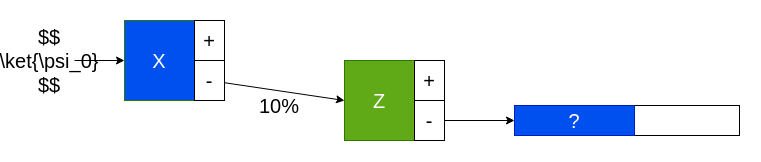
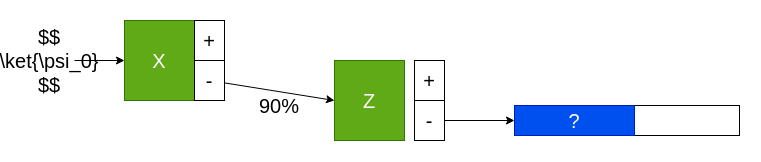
node "X": fillcolor #0050ef -> #60a917
node "Z": moved (380, 101) -> (370, 101)
node "10%": label "10%" -> "90%"
